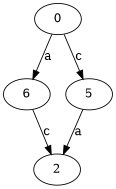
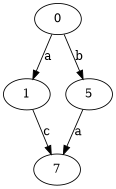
edge "0" -> "5": label "c" -> "b"
node "6": label "6" -> "1"
node "2": label "2" -> "7"
